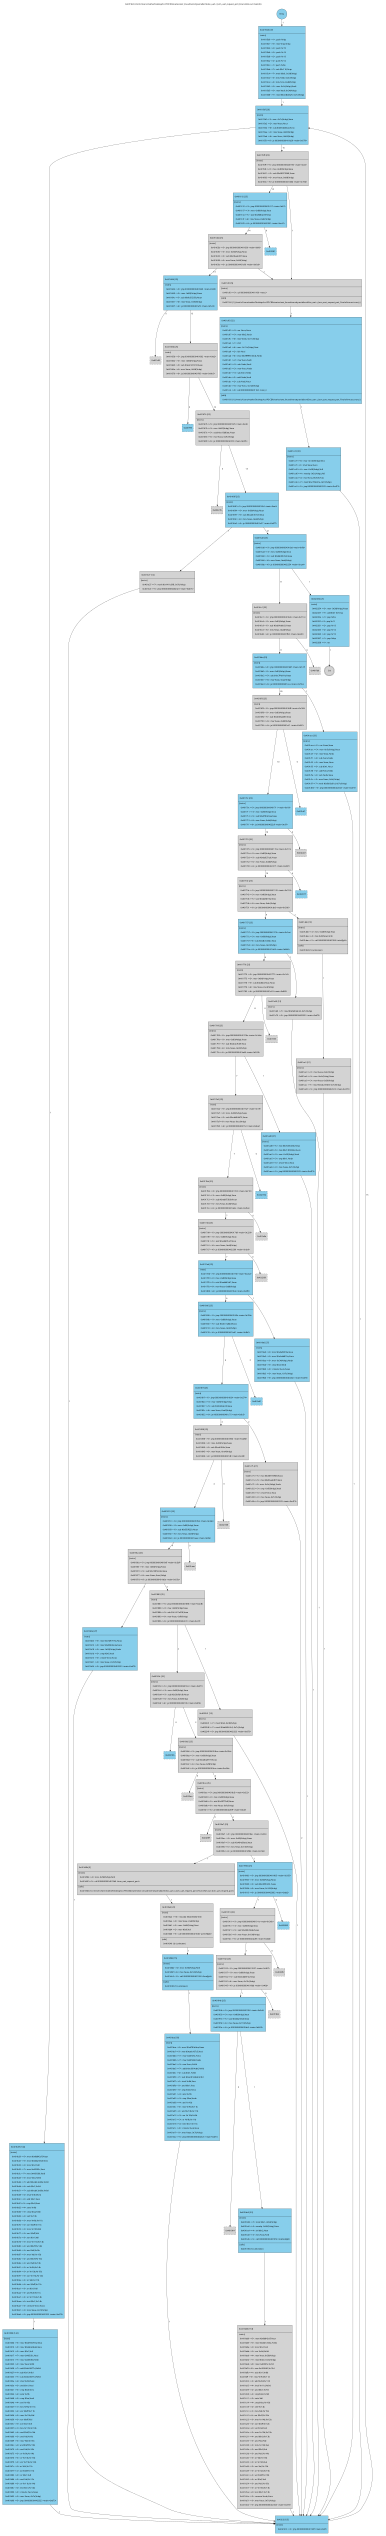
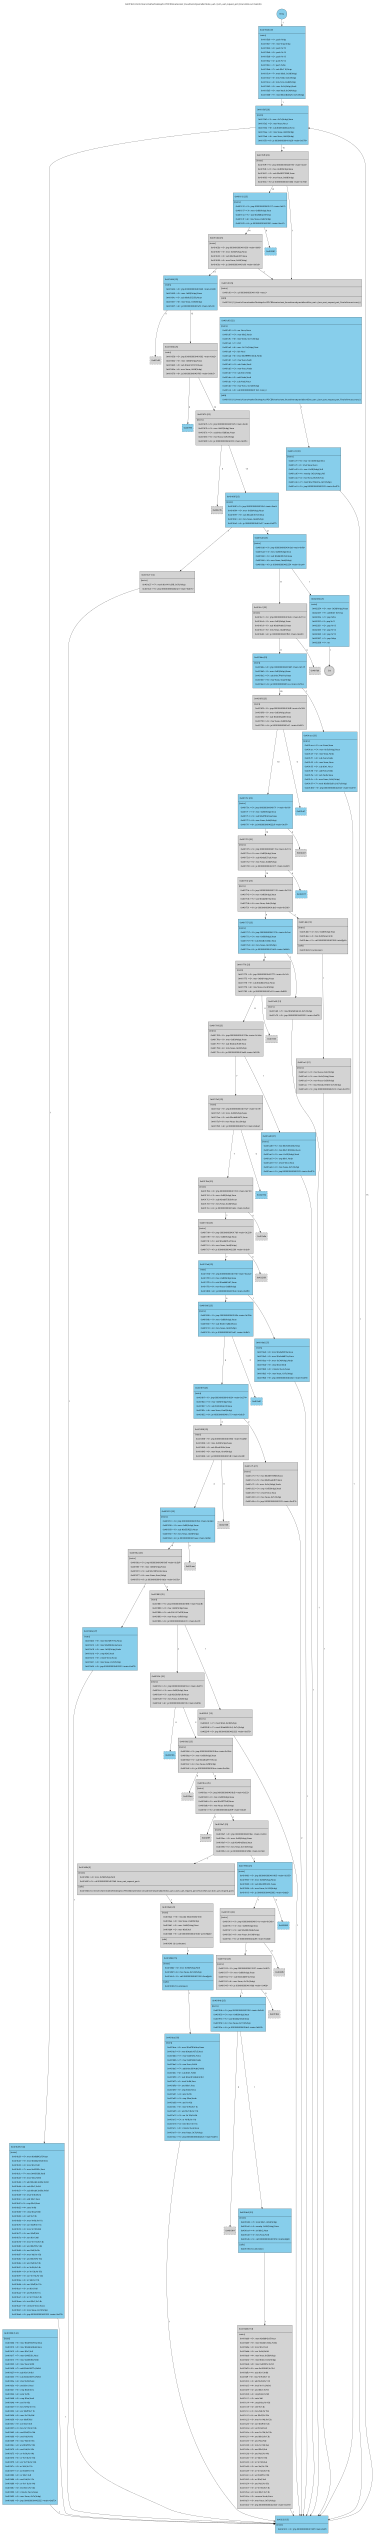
edge "0x401c90 [5]" -> "0x401c95 [52]": removed, label "1"
edge "0x401b29 [144]" -> "0x401d0b [144]": now "0x401b29 [144]" -> "0x402323 [5]"
